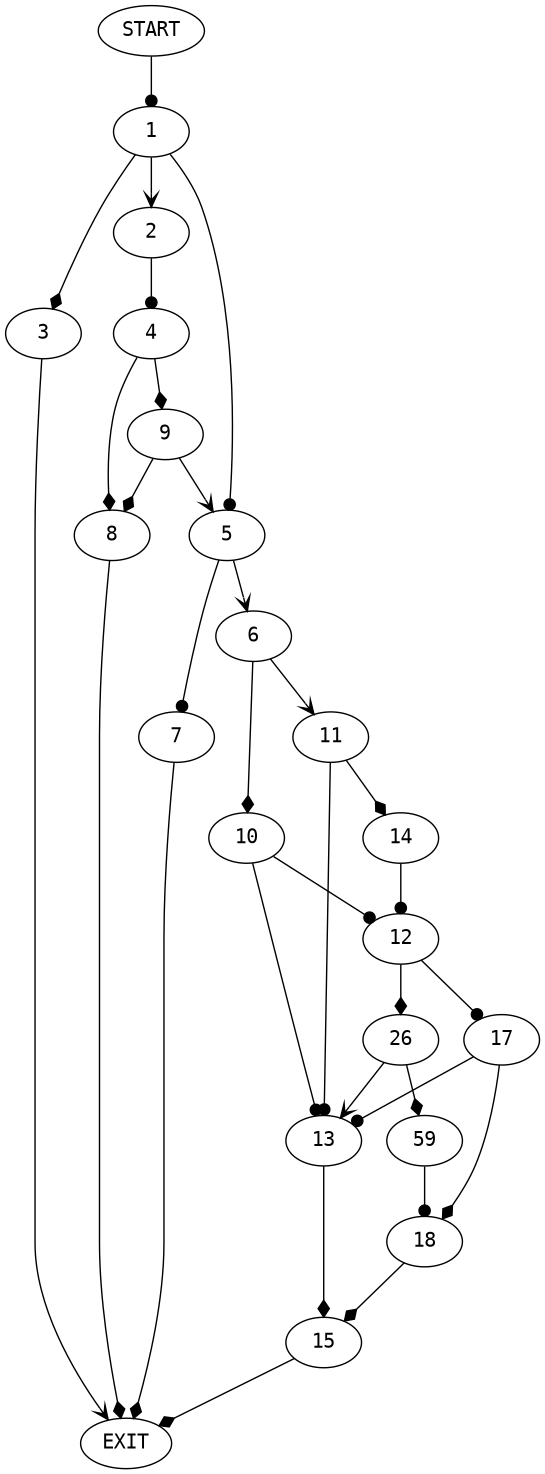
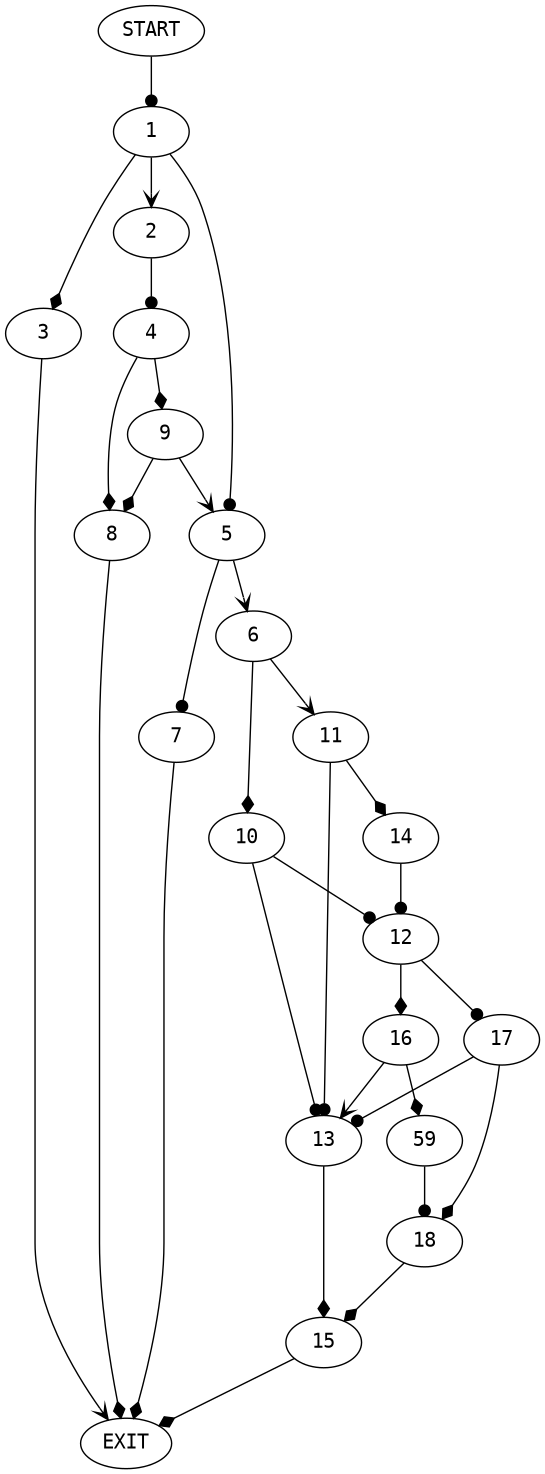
node "26": label "26" -> "16"
